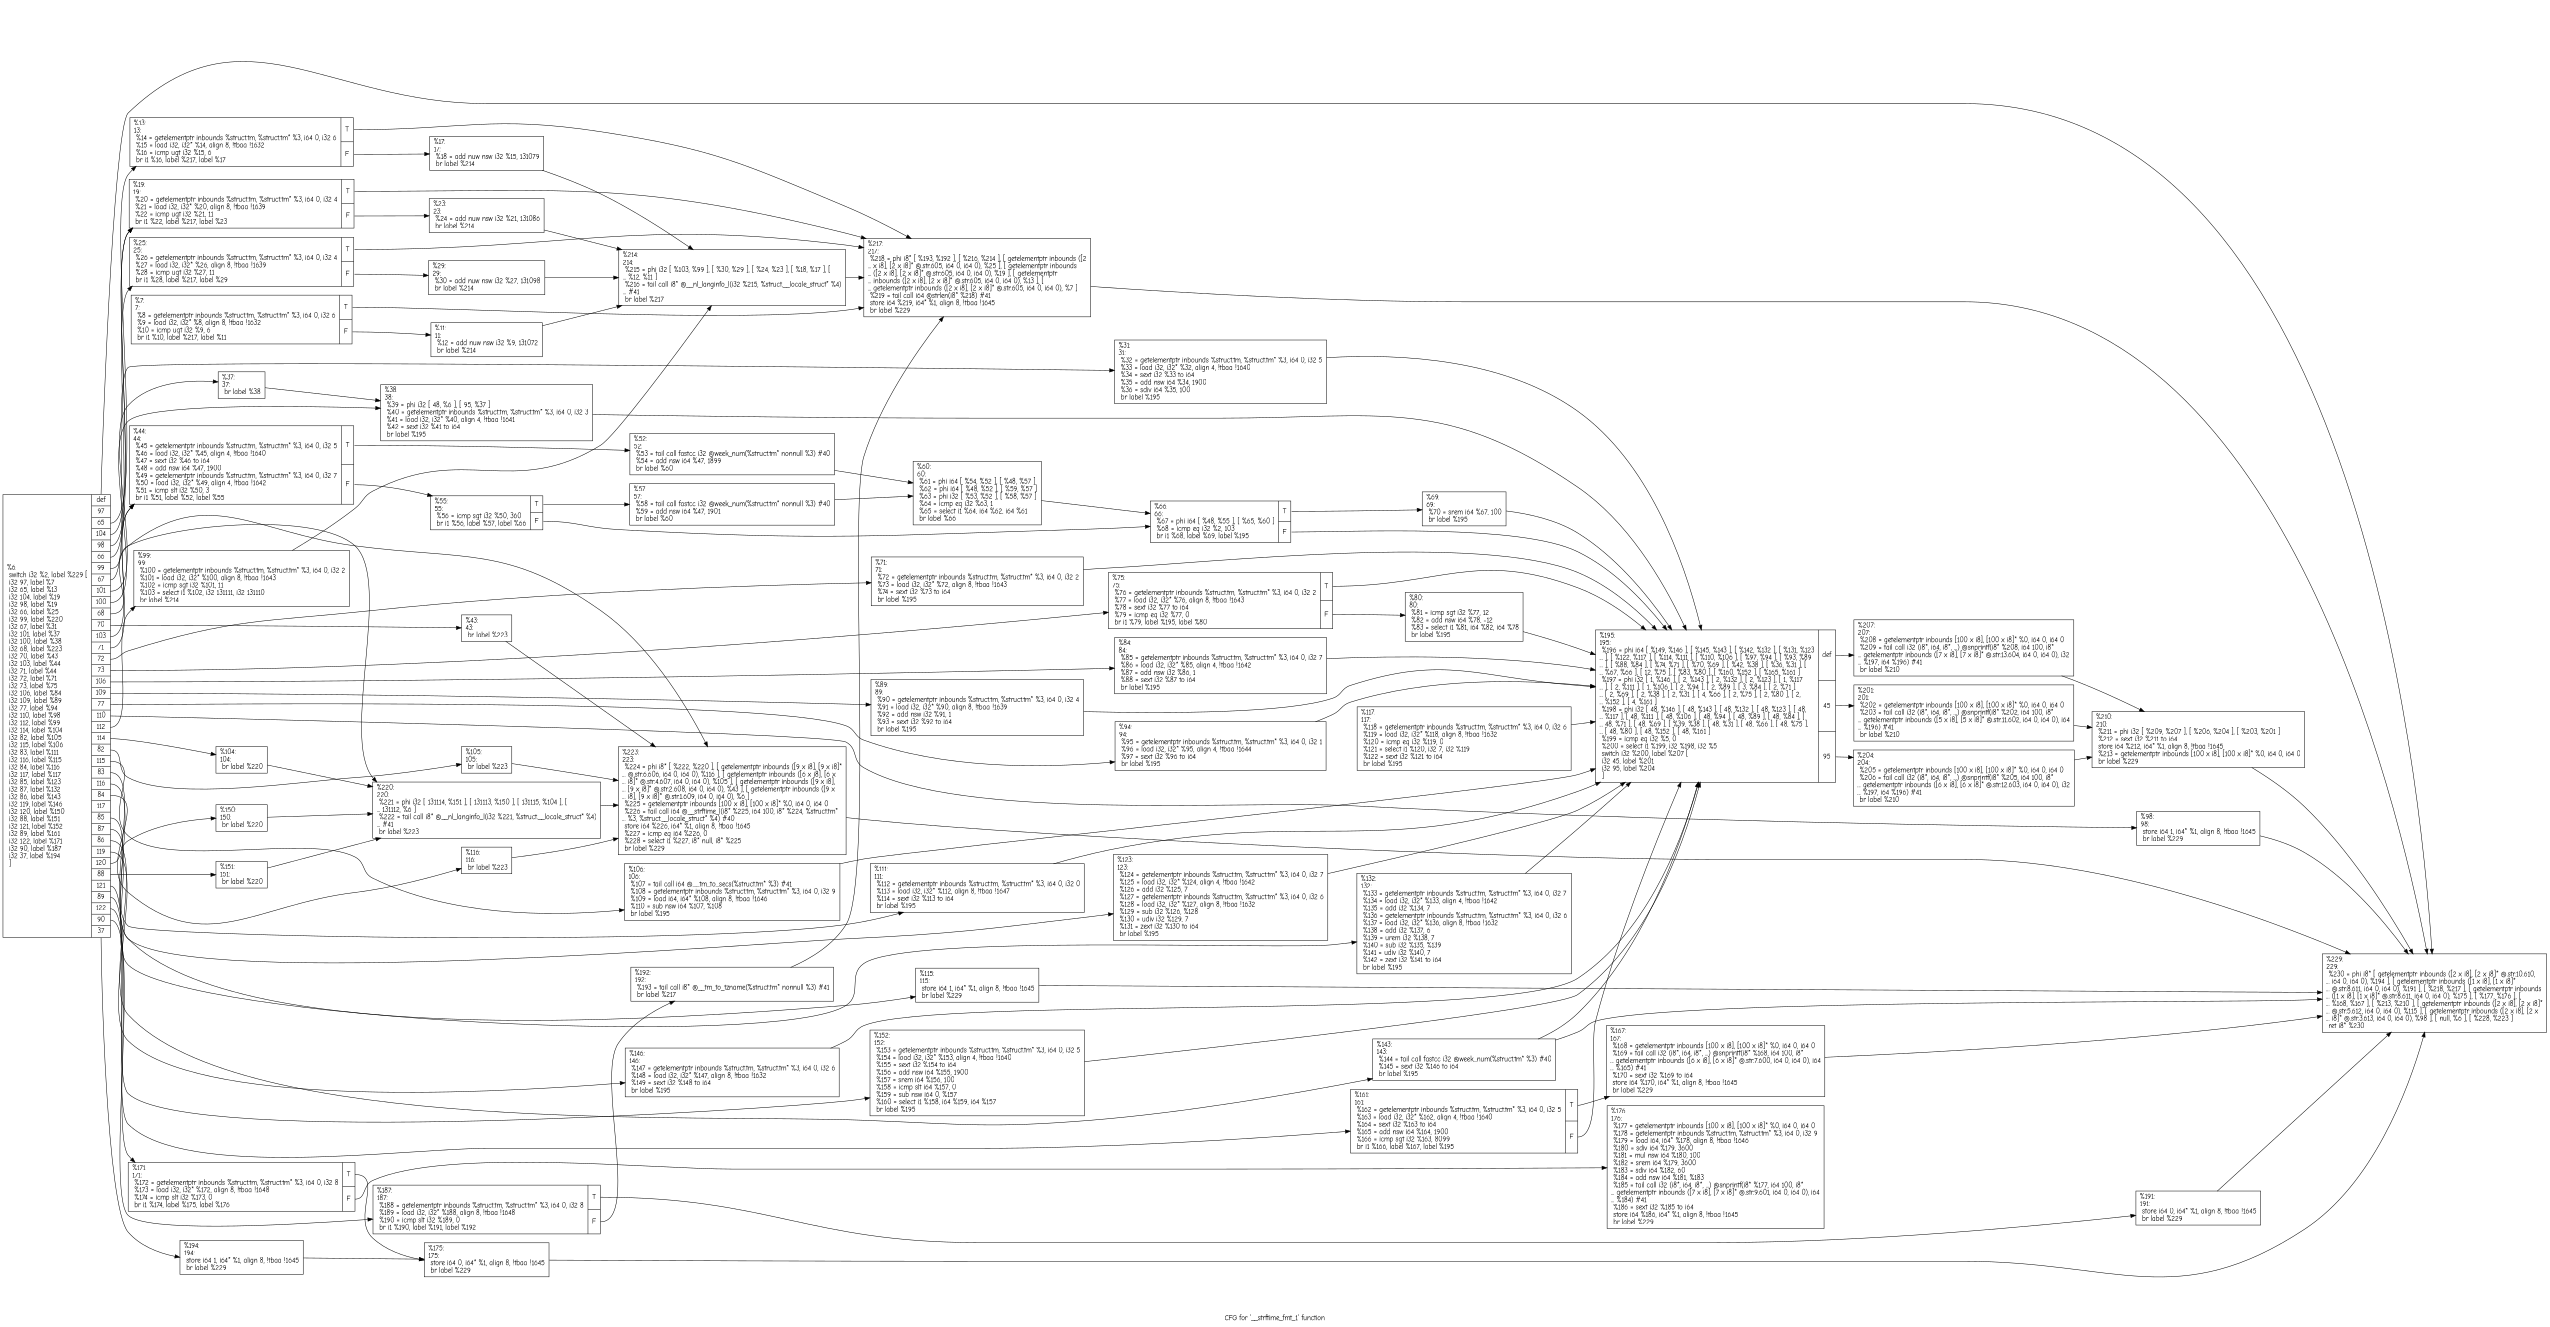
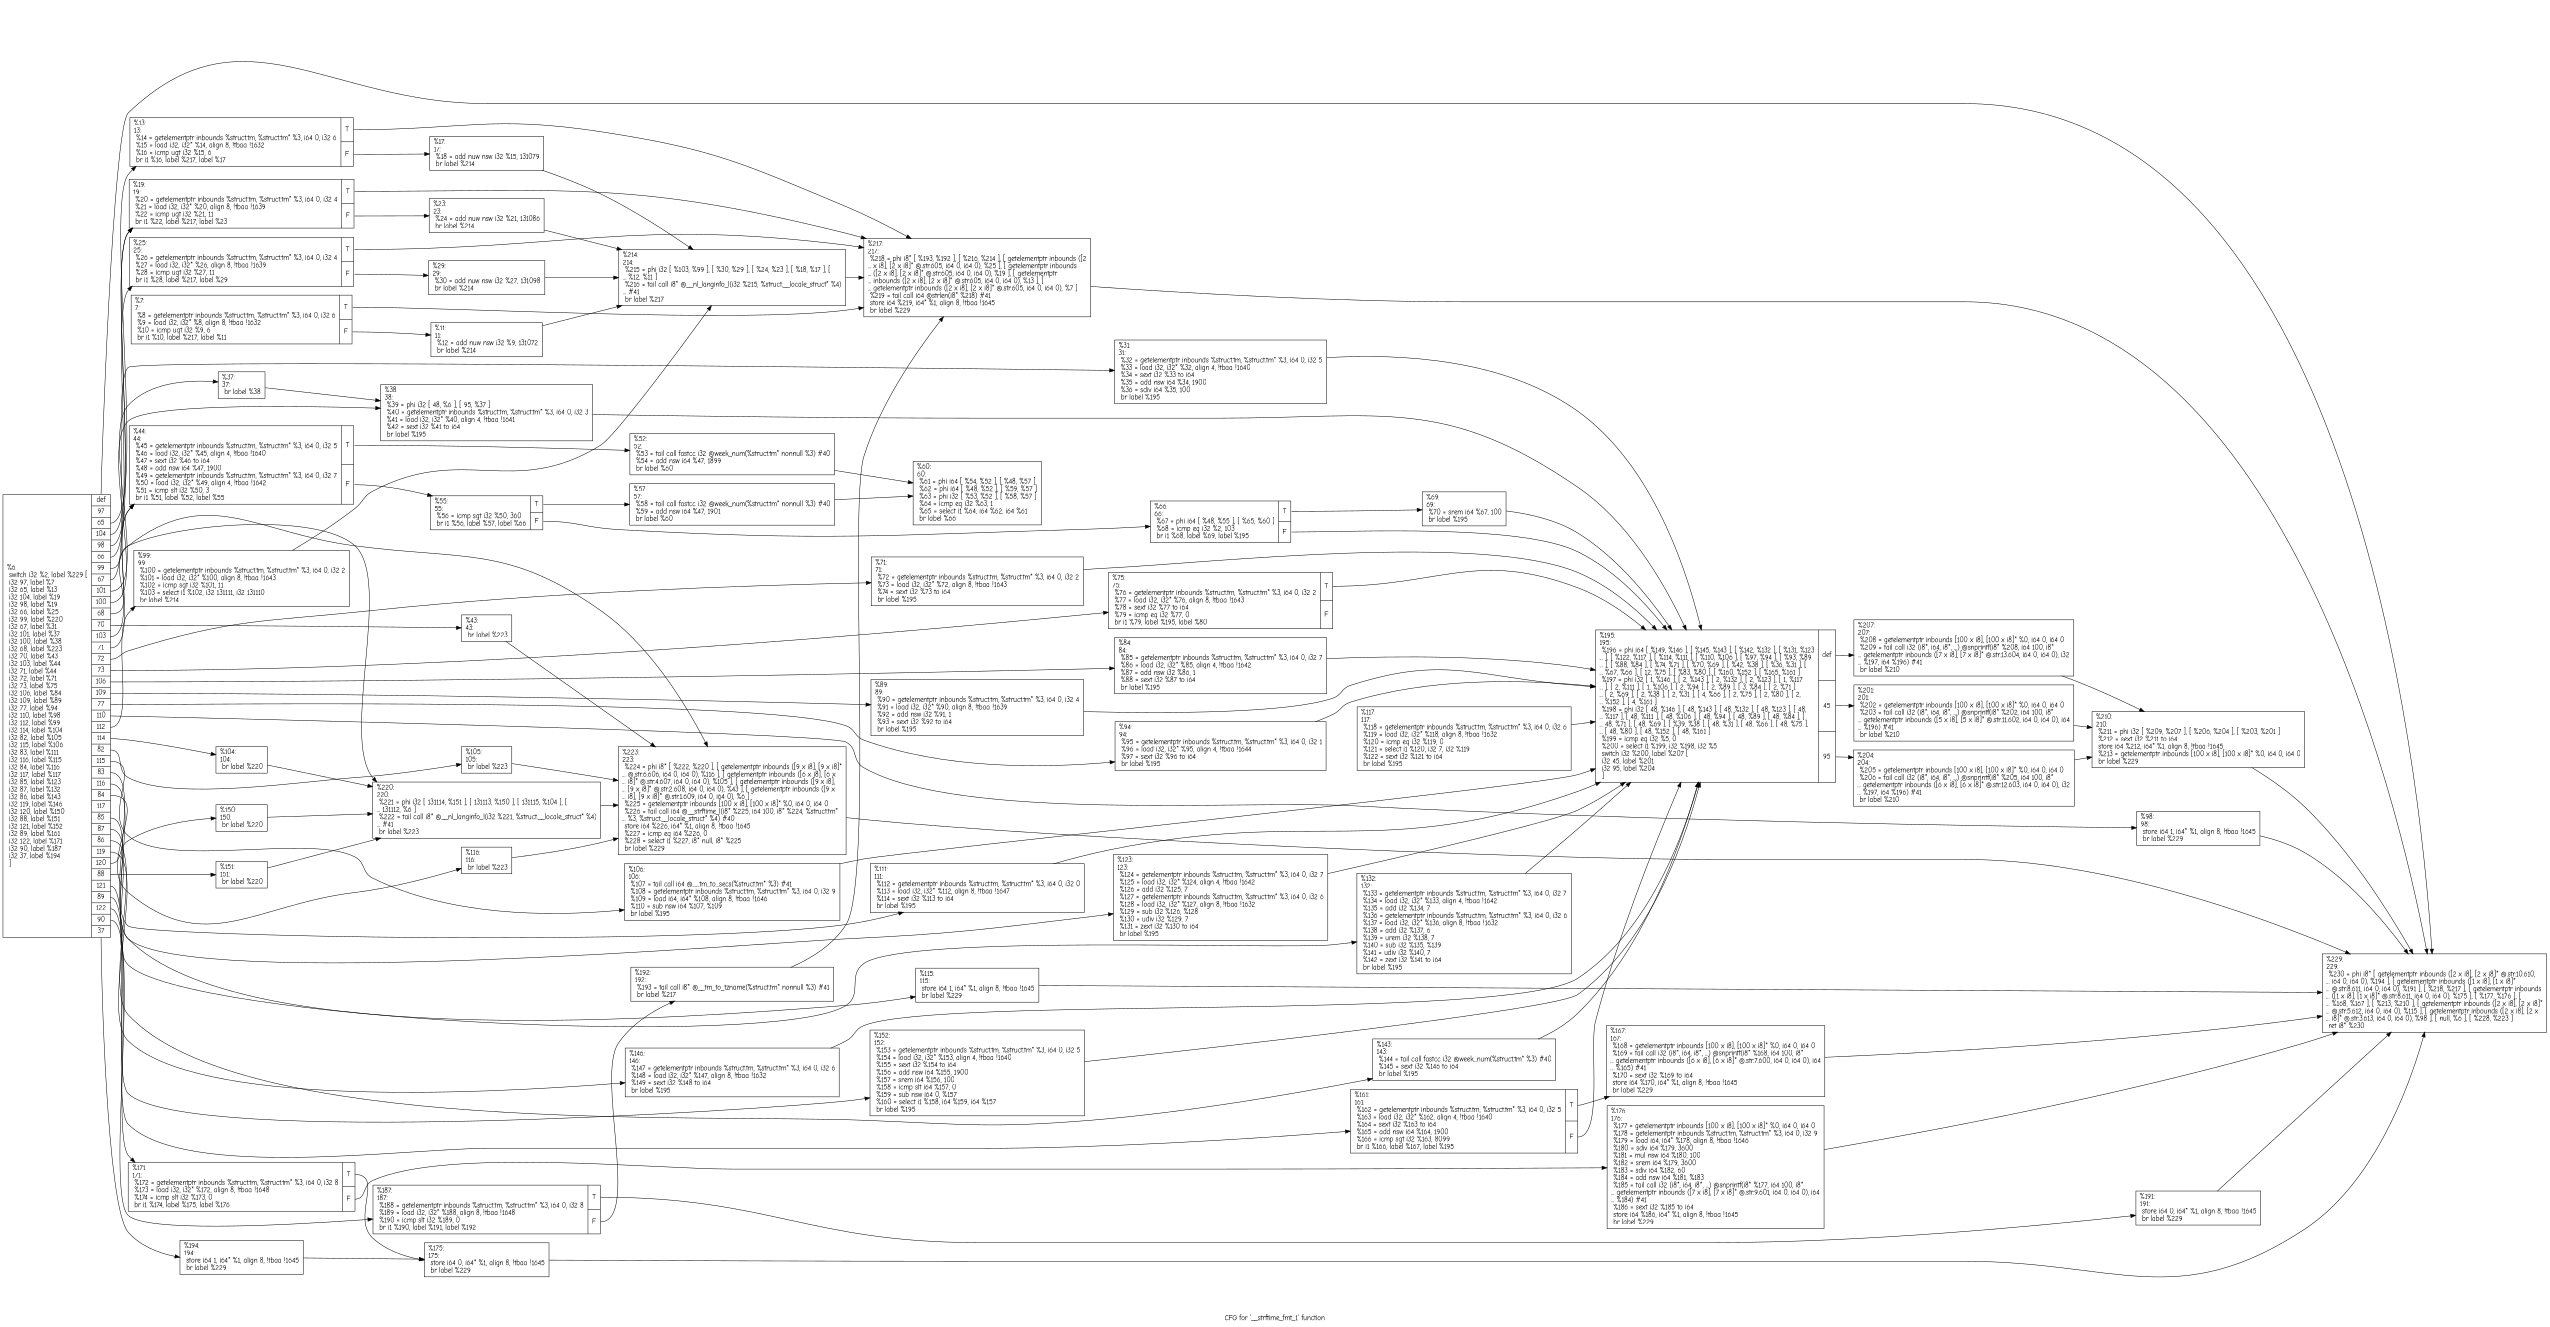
edge "%60:" -> "%66:": removed
node "%80:": removed
node "%106:": text "%110 = sub nsw i64 %107, %108" -> "%110 = sub nsw i64 %107, %109"
edge "%143:" -> "%229:": now "%176:" -> "%229:"
